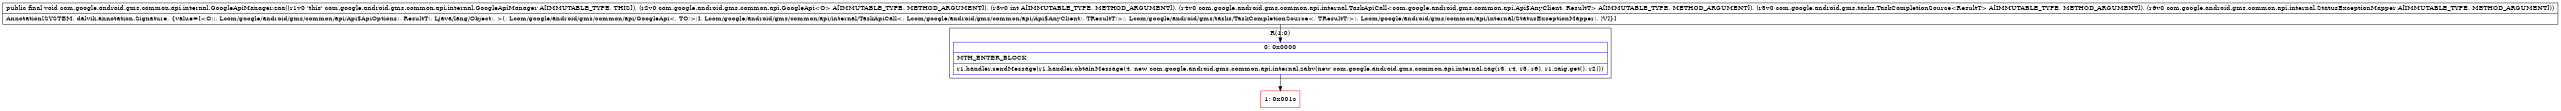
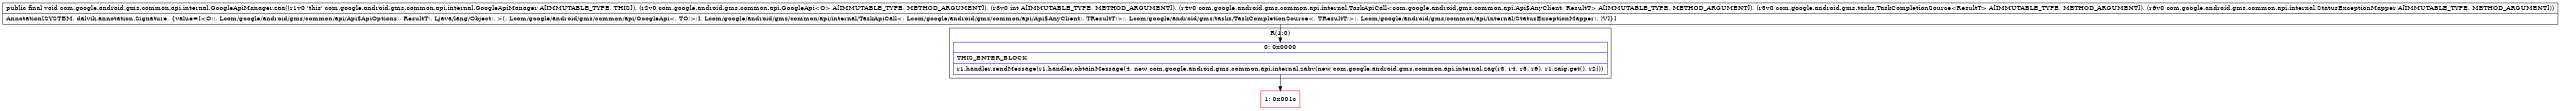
node "0: 0x0000": text "MTH_ENTER_BLOCK" -> "THIS_ENTER_BLOCK"
